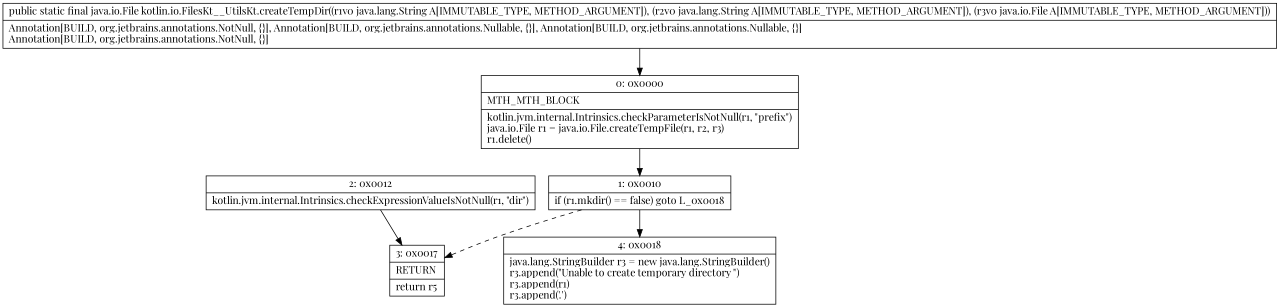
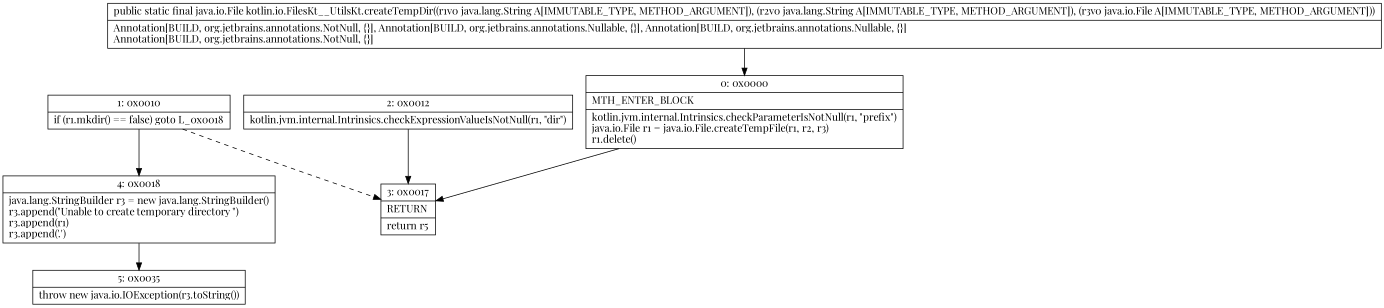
node "0: 0x0000": text "MTH_MTH_BLOCK" -> "MTH_ENTER_BLOCK"
edge "0: 0x0000" -> "1: 0x0010": now "0: 0x0000" -> "3: 0x0017"
node "5: 0x0035": added
